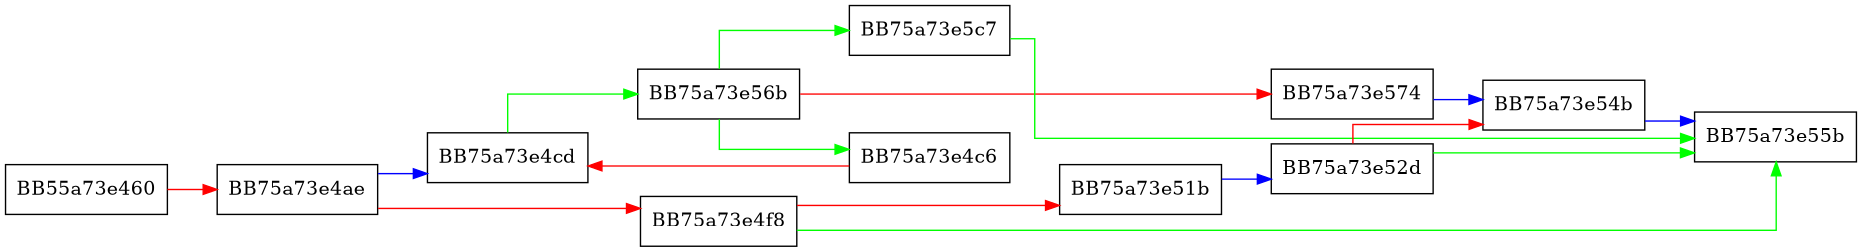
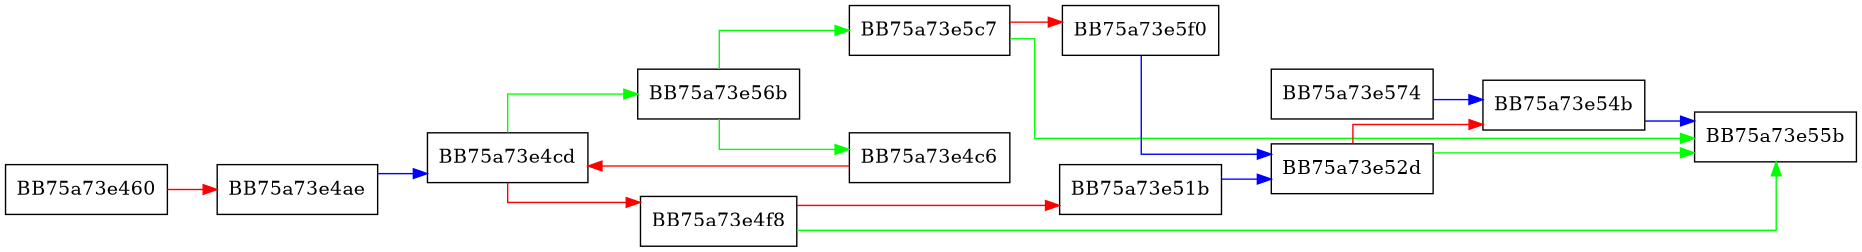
node "BB75a73e5f0": added
edge "BB75a73e56b" -> "BB75a73e574": removed
node "BB55a73e460": label "BB55a73e460" -> "BB75a73e460"
edge "BB75a73e4ae" -> "BB75a73e4f8": now "BB75a73e4cd" -> "BB75a73e4f8"
